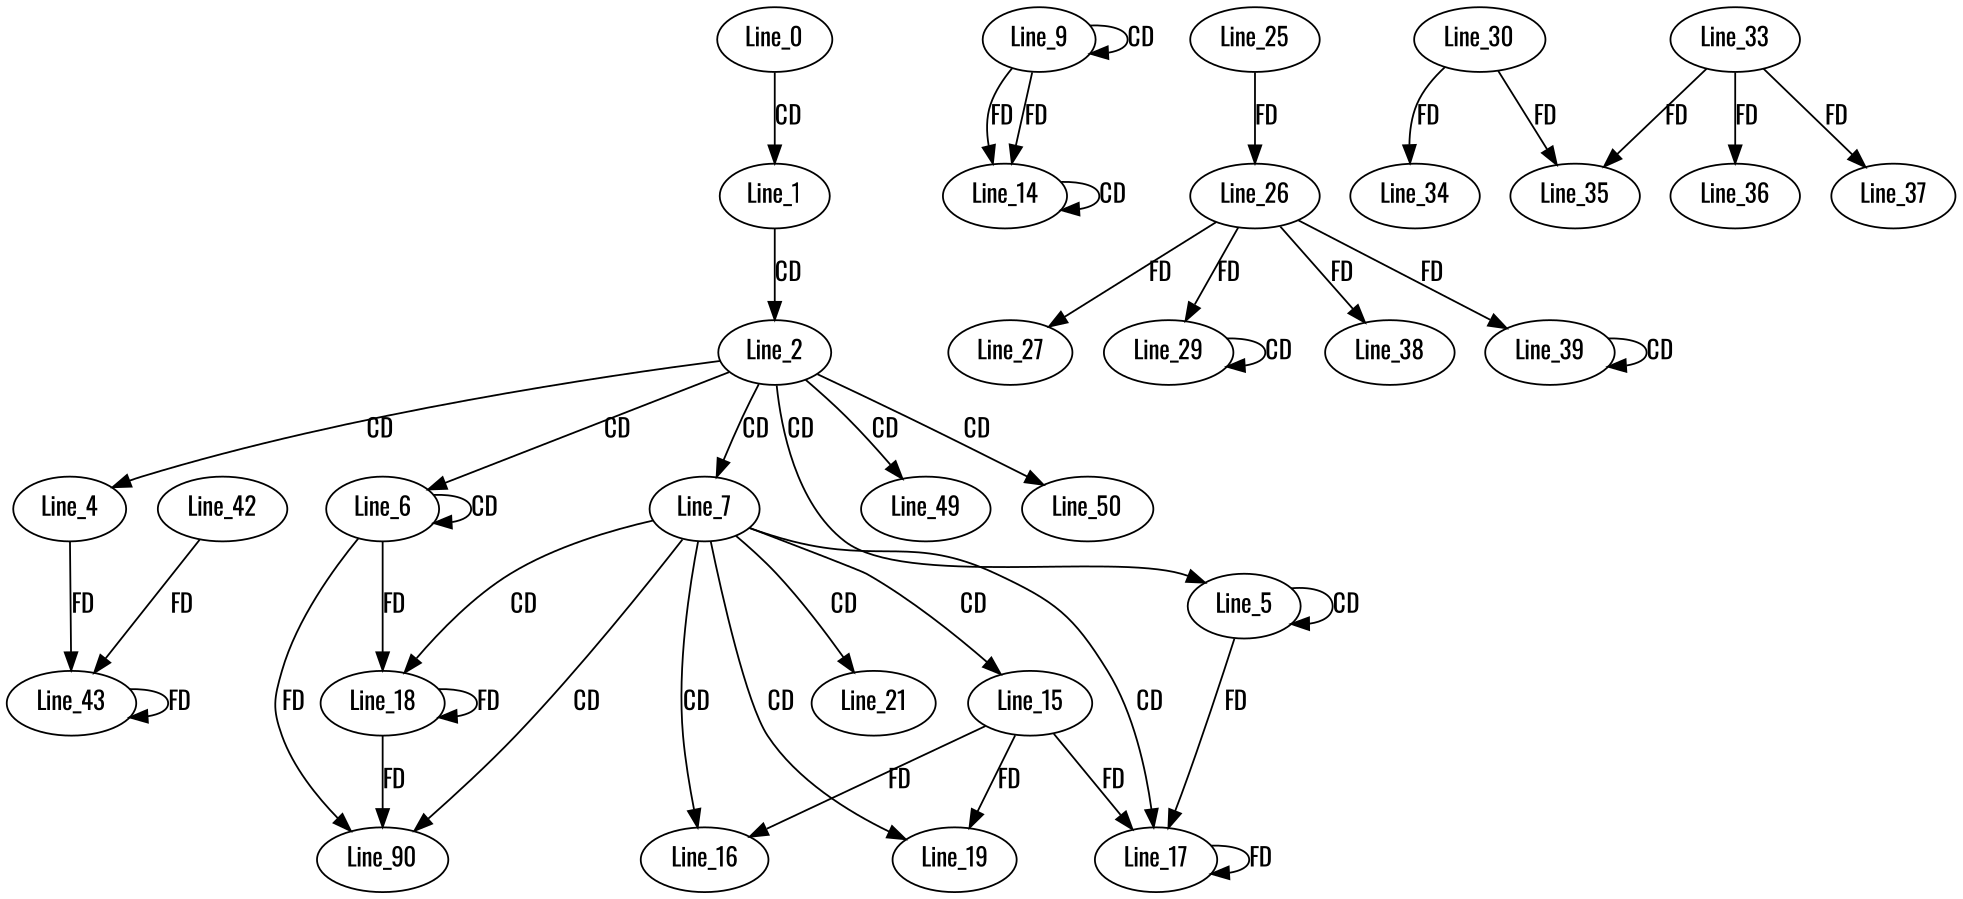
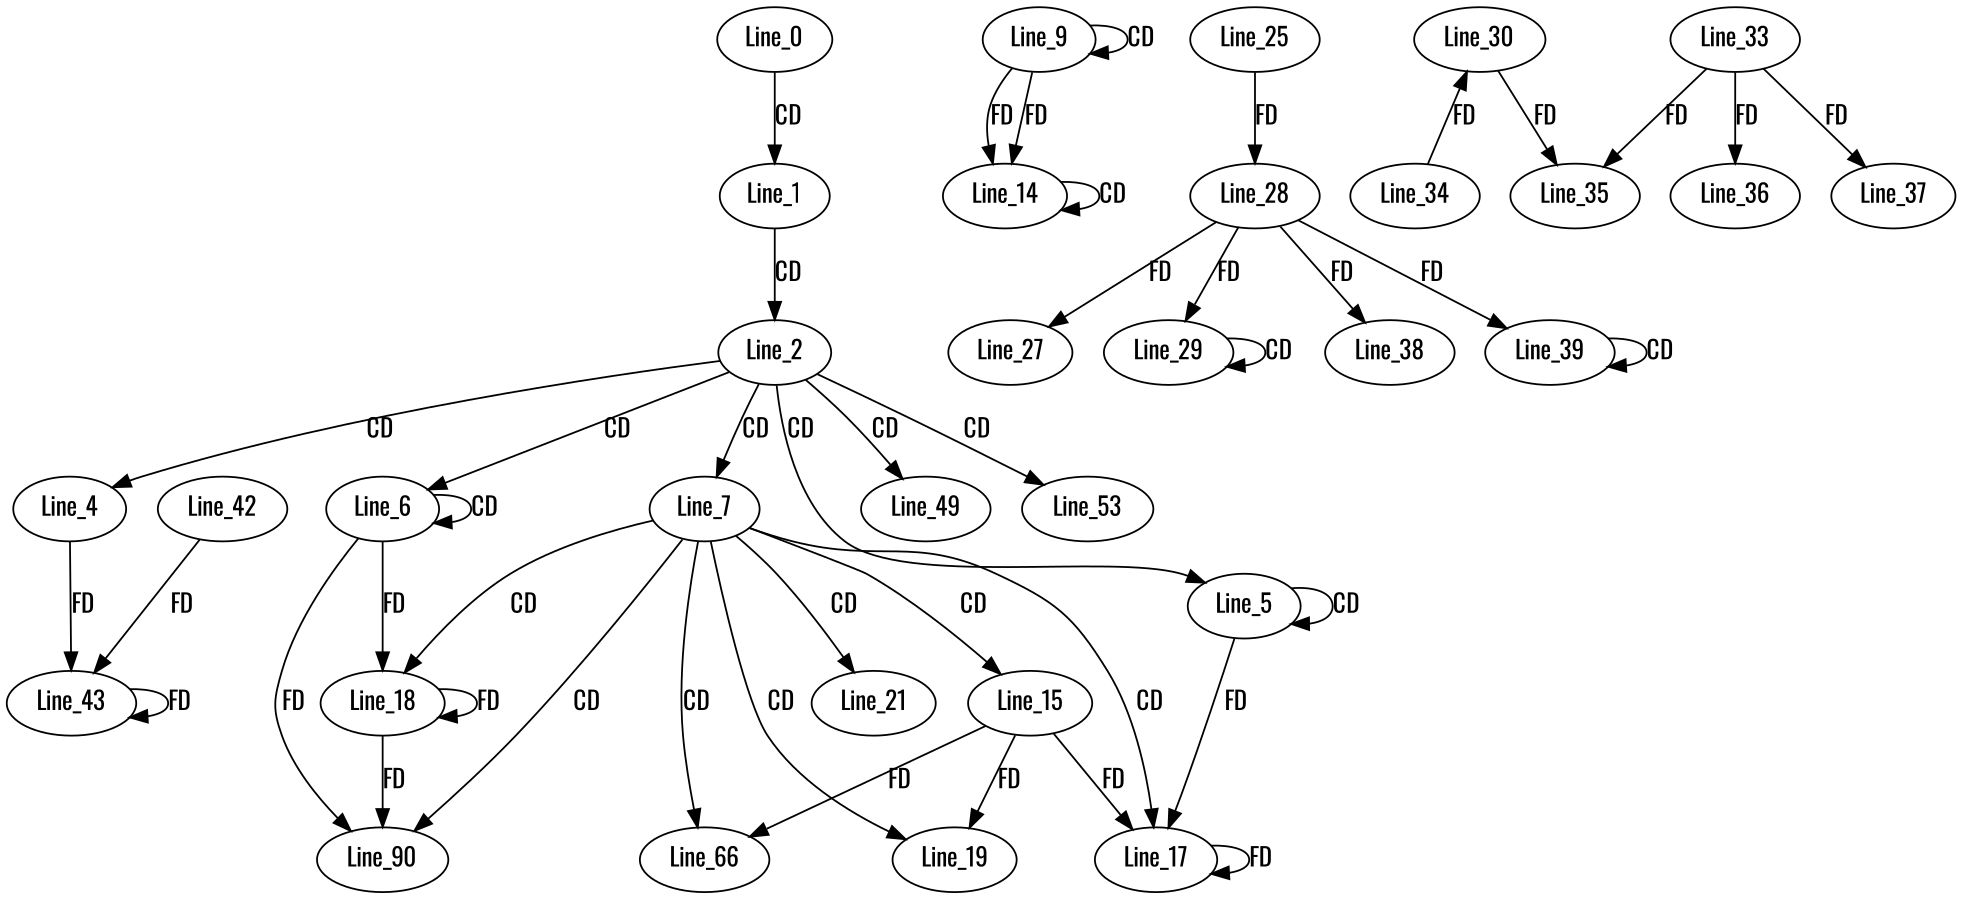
edge "Line_30" -> "Line_34": reversed
node "Line_26": label "Line_26" -> "Line_28"
node "Line_50": label "Line_50" -> "Line_53"
node "Line_16": label "Line_16" -> "Line_66"
